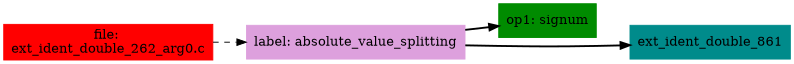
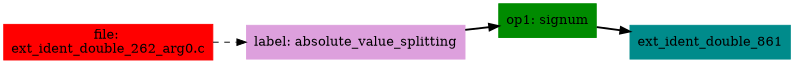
edge "label: absolute_value_splitting" -> "ext_ident_double_861": now "op1: signum" -> "ext_ident_double_861"
